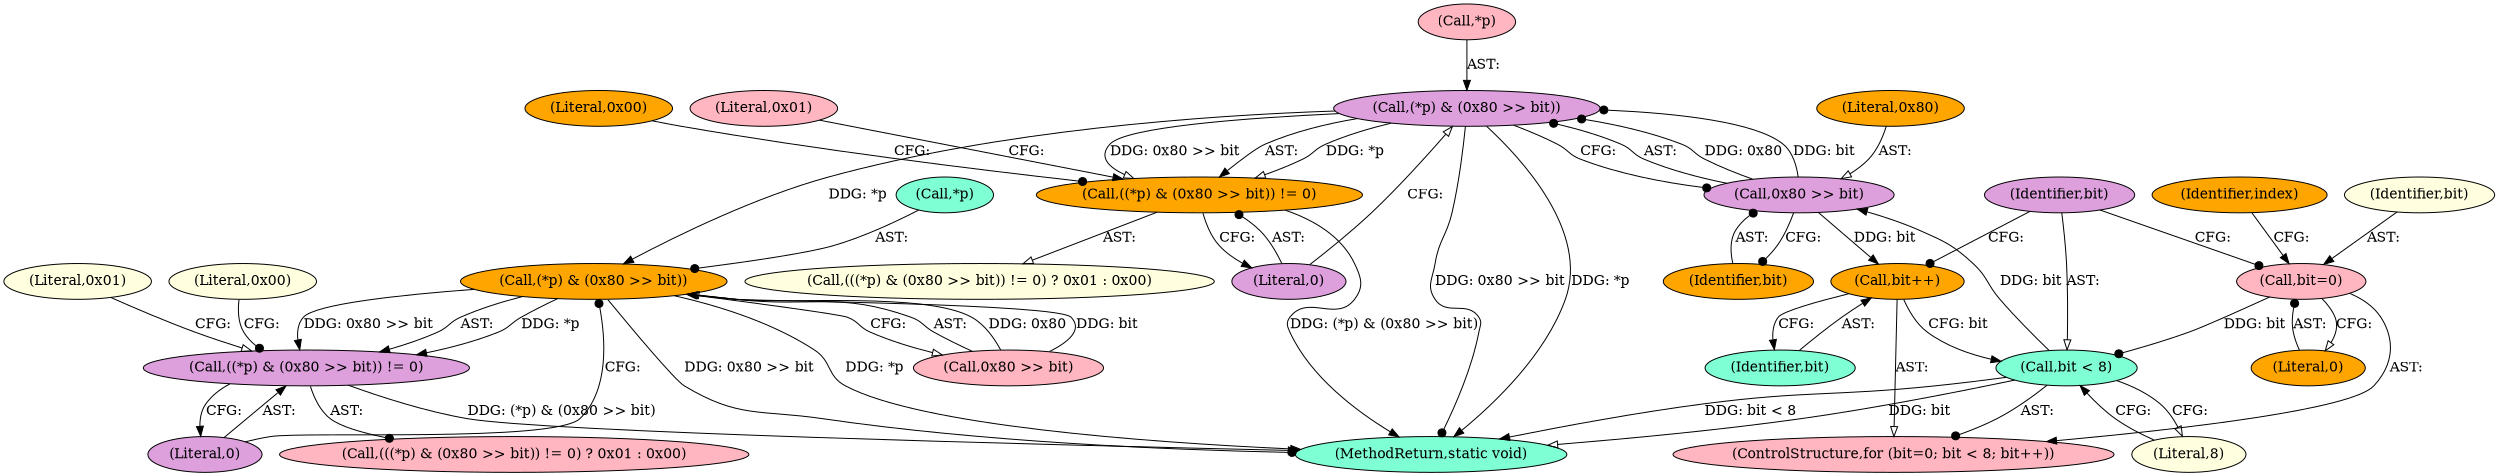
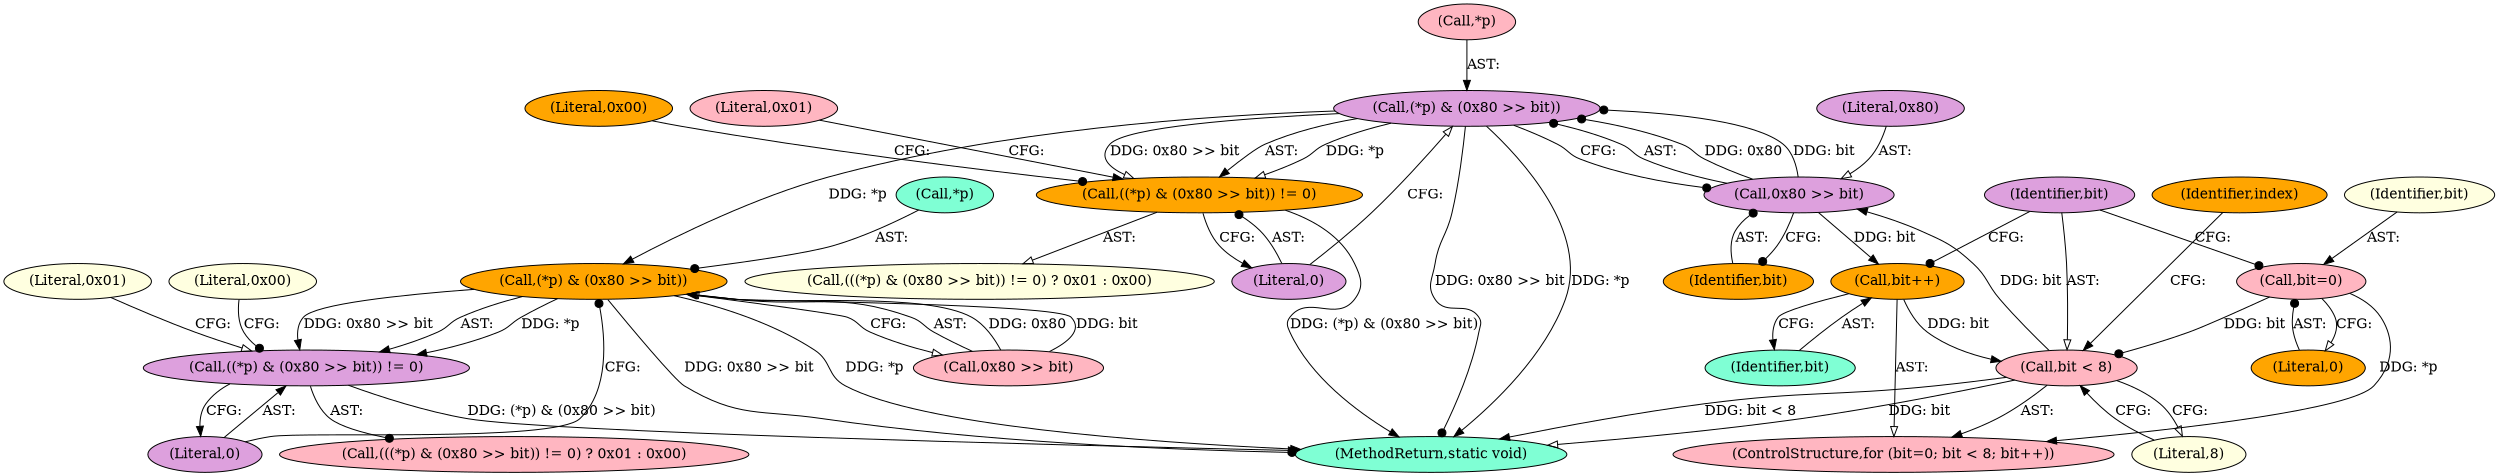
node "(Literal,0x80)": fillcolor orange -> plum
edge "(Identifier,index)" -> "(Call,bit=0)": now "(Identifier,index)" -> "(Call,bit < 8)"
edge "(Call,bit++)" -> "(Call,bit < 8)": label "CFG: bit" -> "DDG: bit"
node "(Call,bit < 8)": fillcolor aquamarine -> lightpink
edge "(Call,bit=0)" -> "(ControlStructure,for (bit=0; bit < 8; bit++))": label "AST: " -> "DDG: *p"
edge "(Call,bit < 8)" -> "(ControlStructure,for (bit=0; bit < 8; bit++))": arrowhead dot -> normal
